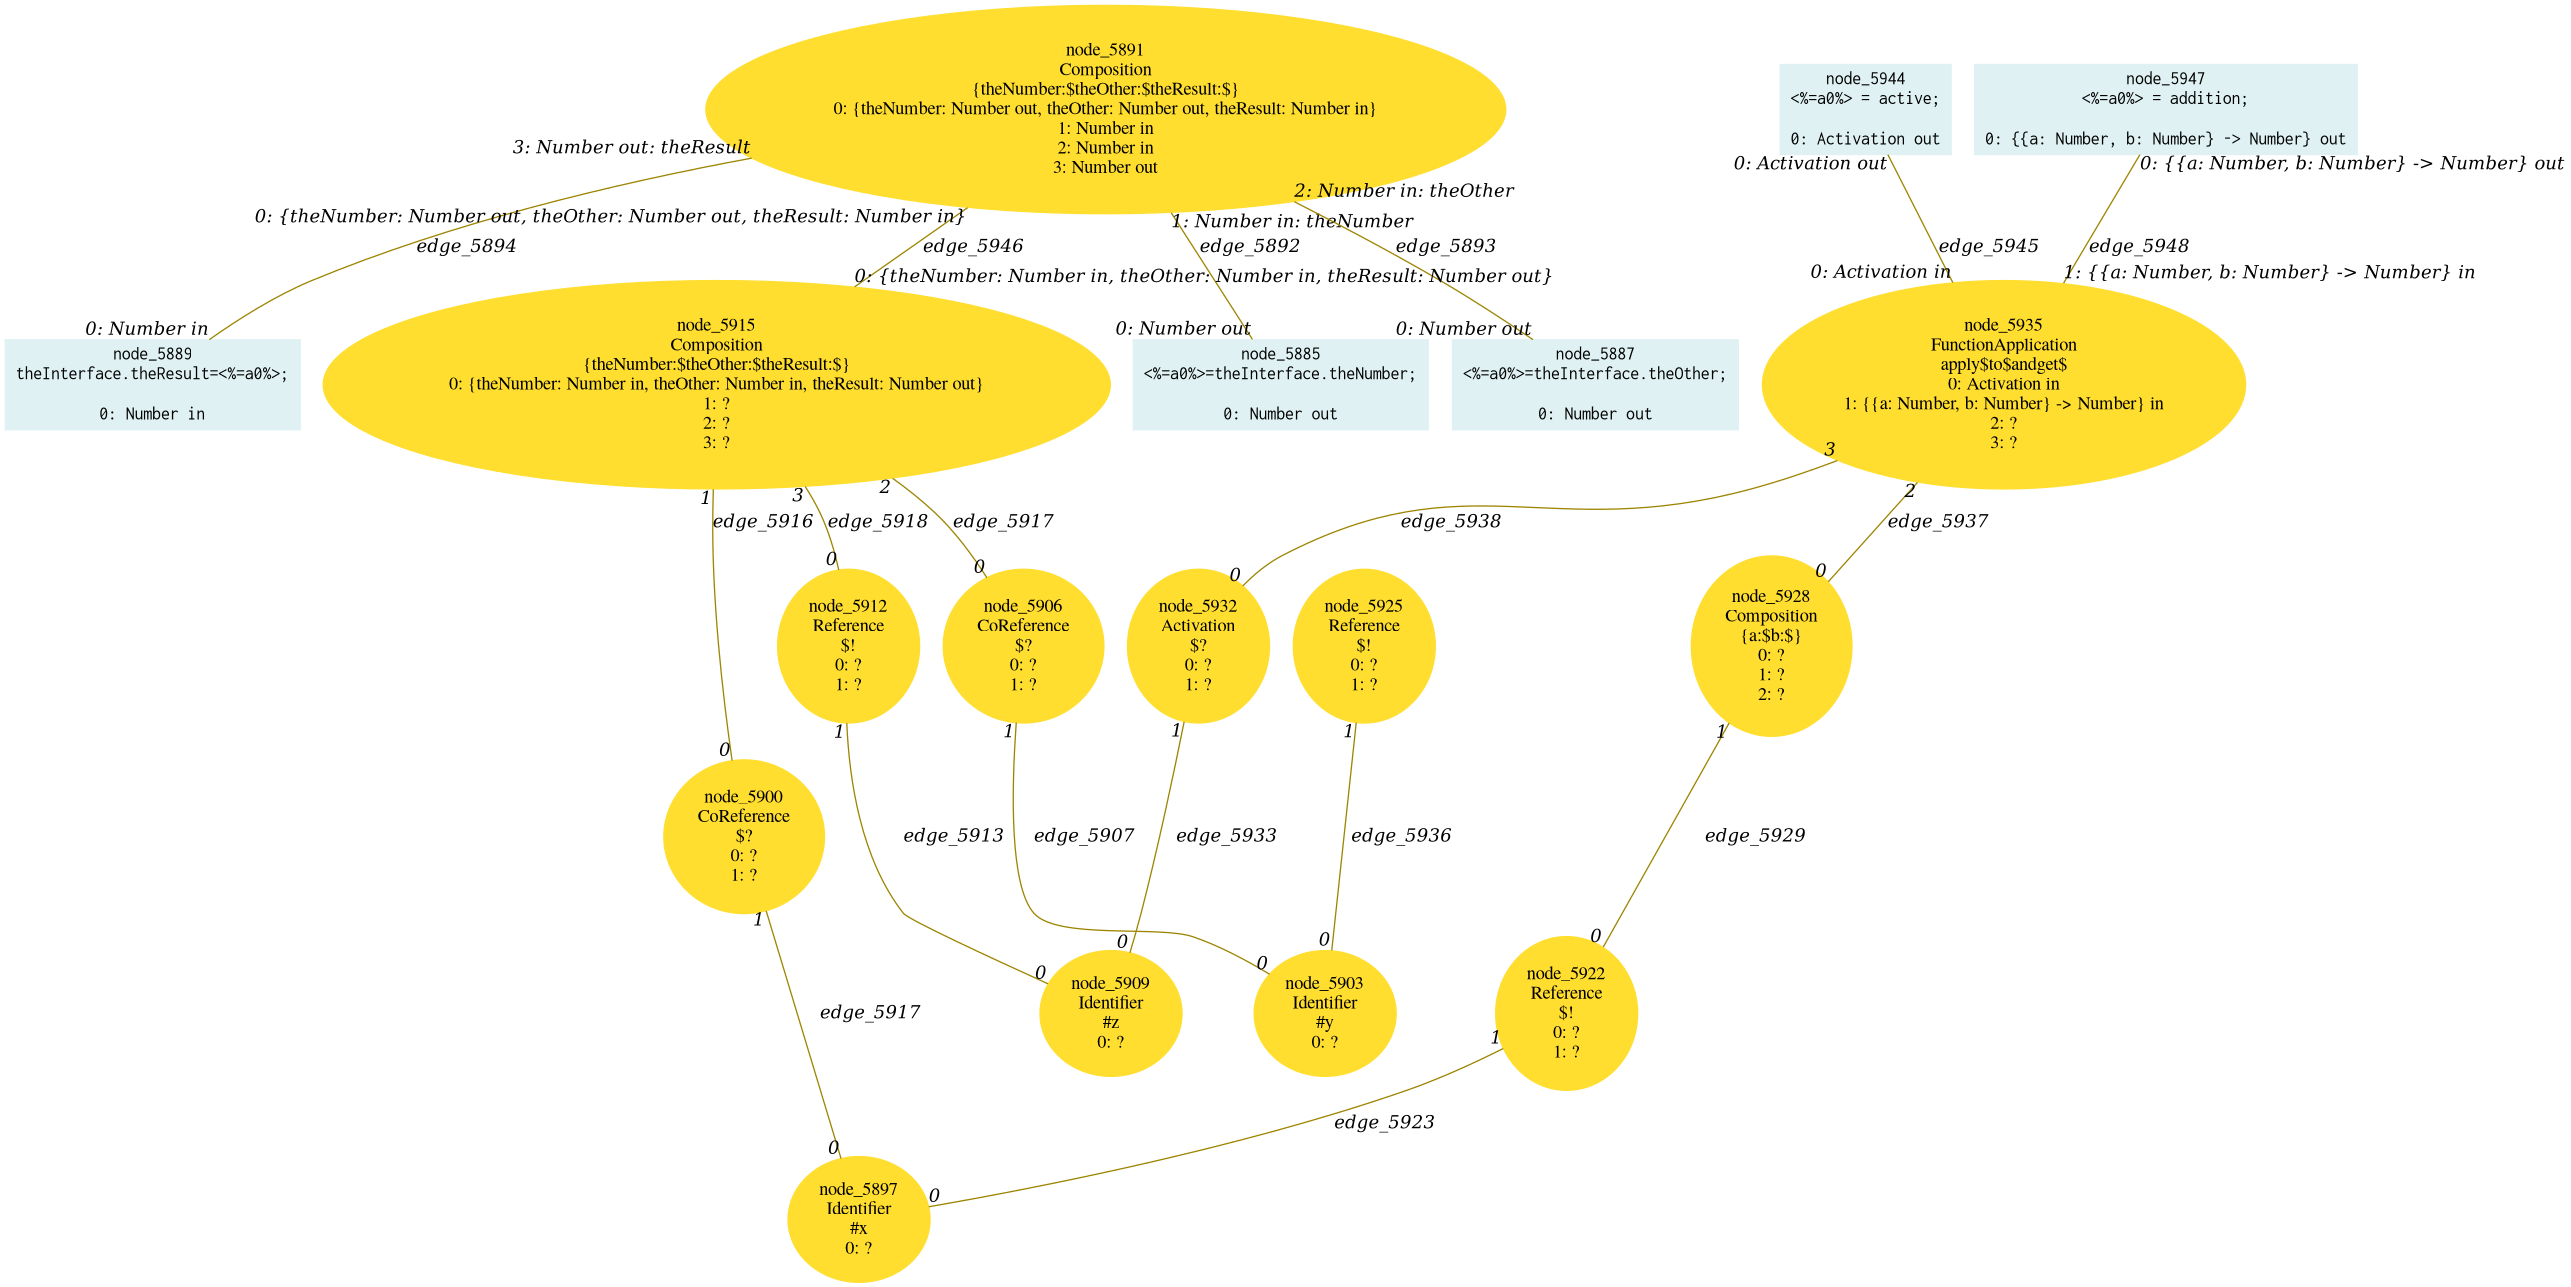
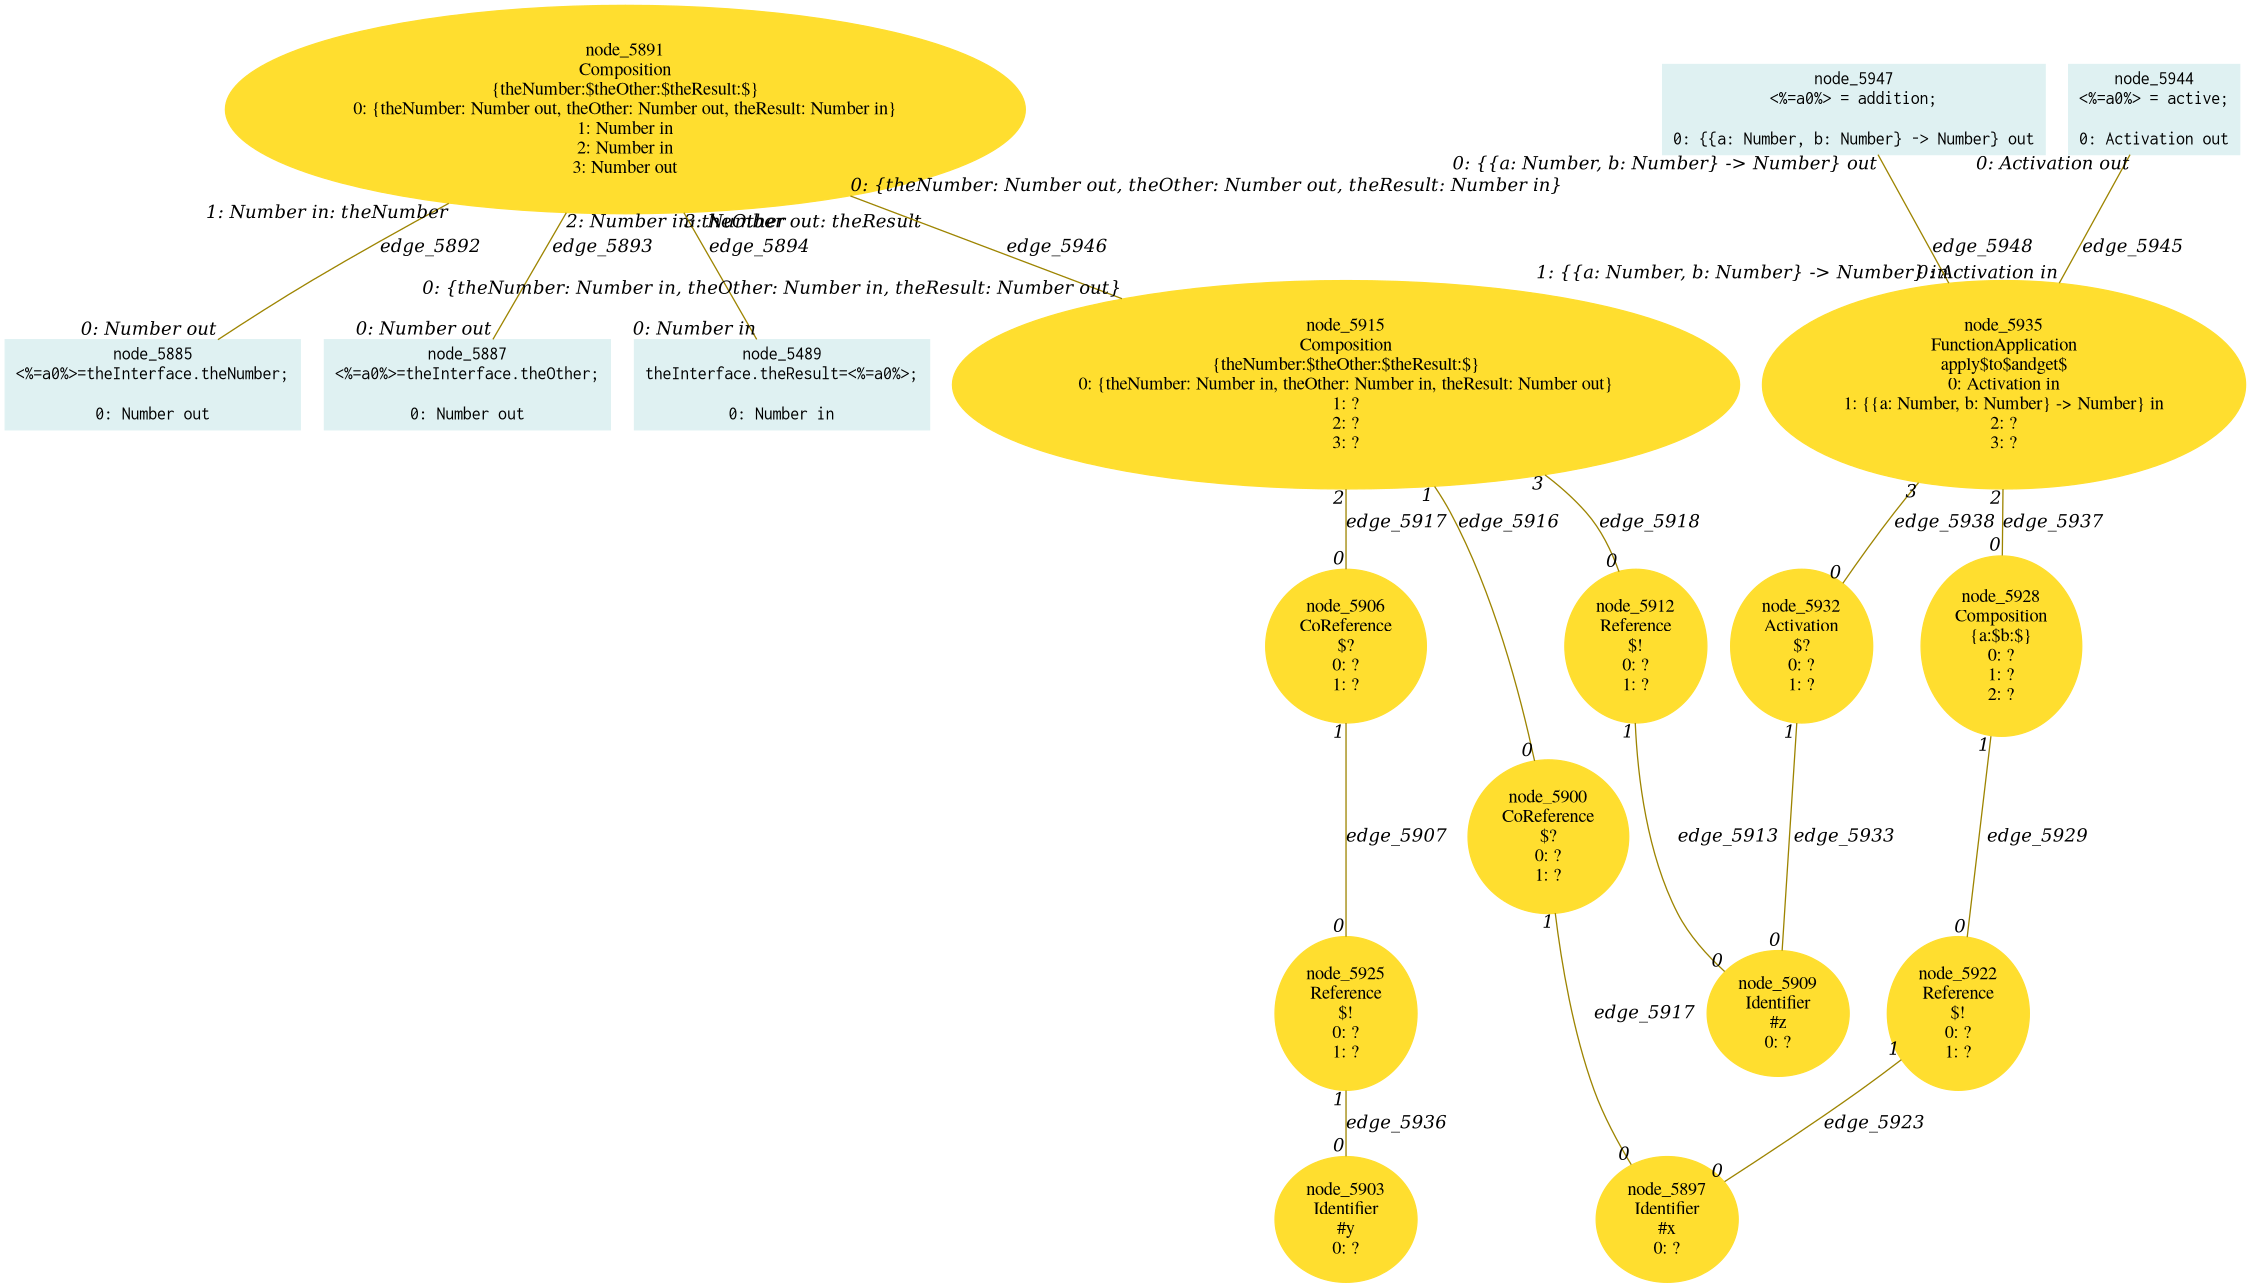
node "node_5889 theInterface.theResult=<%=a0%>; 0: Number in": label "node_5889 theInterface.theResult=<%=a0%>; 0: Number in" -> "node_5489 theInterface.theResult=<%=a0%>; 0: Number in"
edge "node_5906 CoReference $? 0: ? 1: ?" -- "node_5903 Identifier #y 0: ?": now "node_5906 CoReference $? 0: ? 1: ?" -- "node_5925 Reference $! 0: ? 1: ?"
